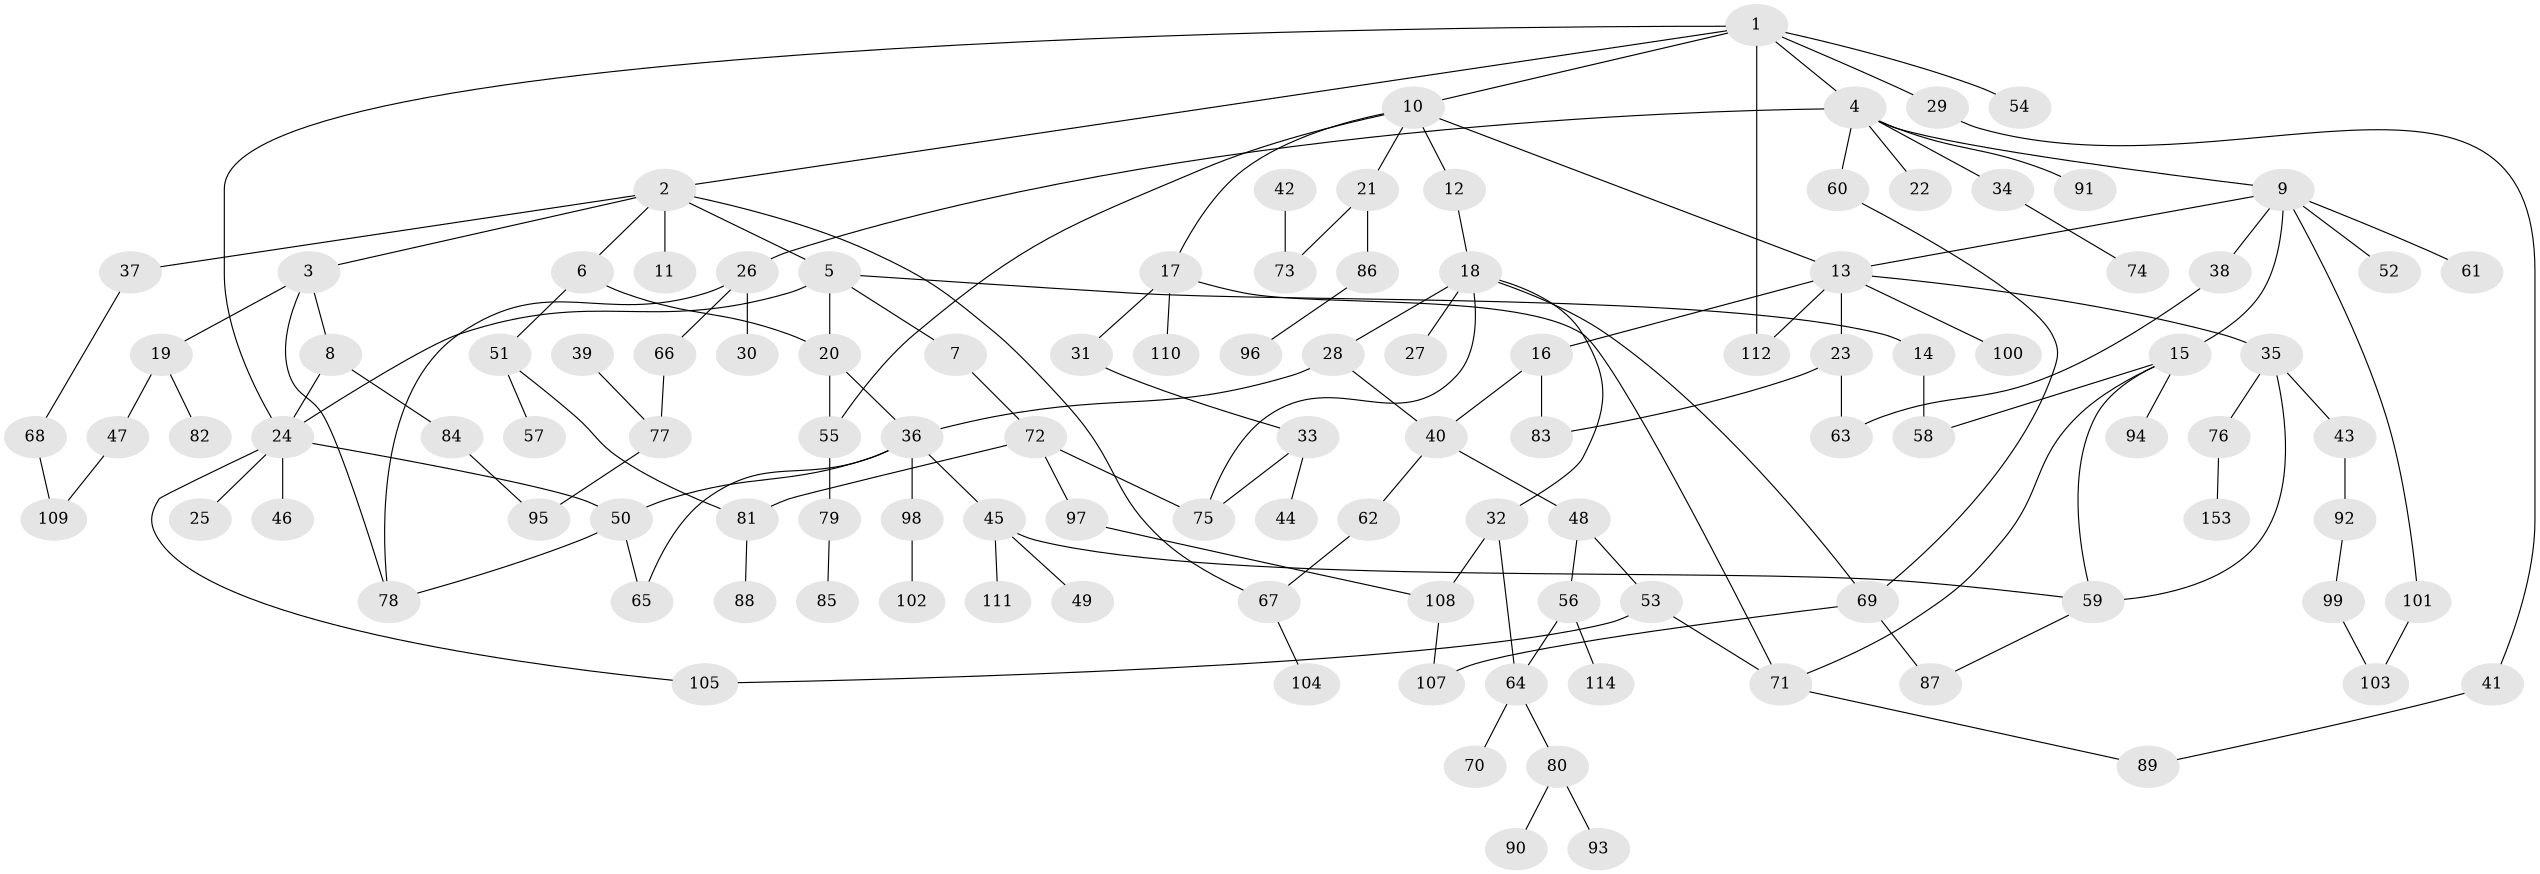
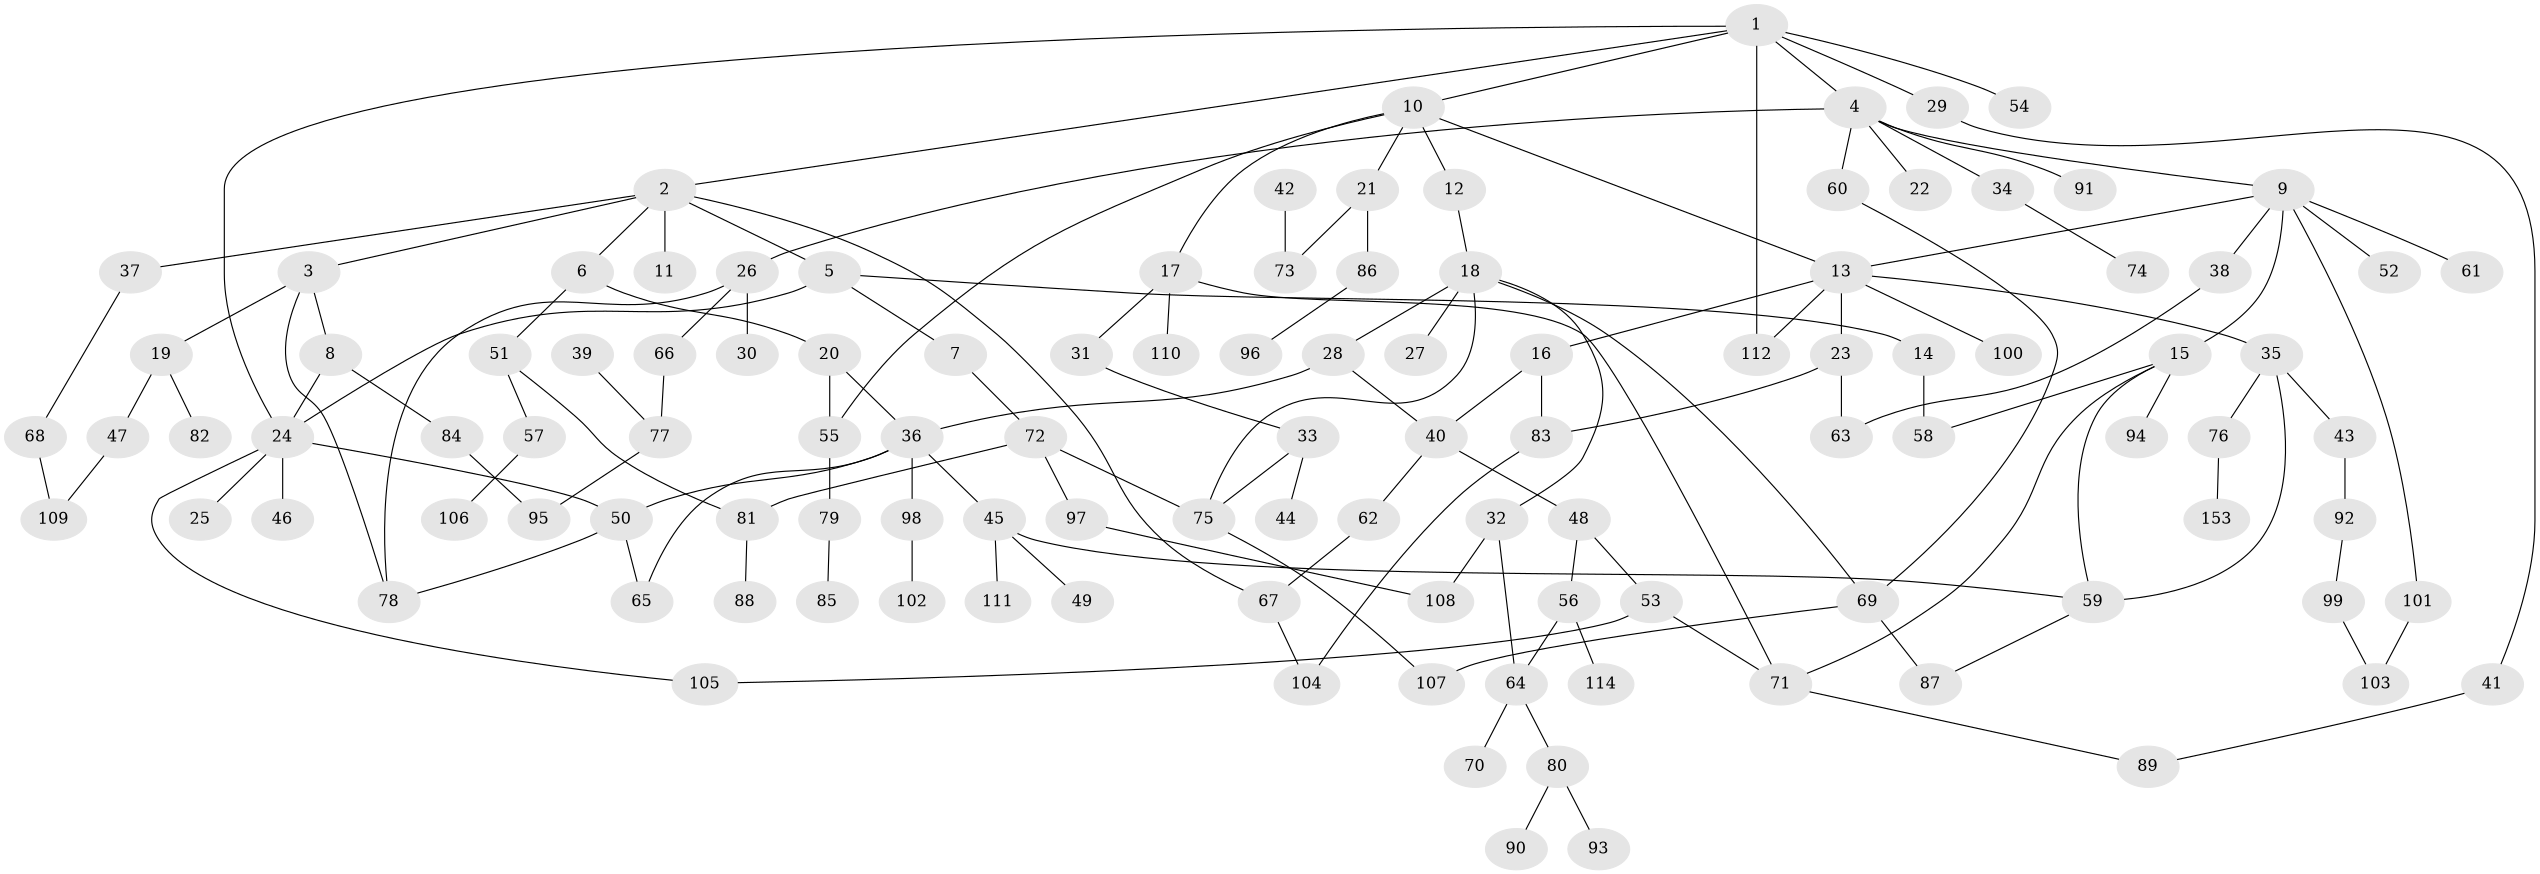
edge "5" -- "20": removed
node "106": added
edge "83" -- "104": added
edge "108" -- "107": now "75" -- "107"
